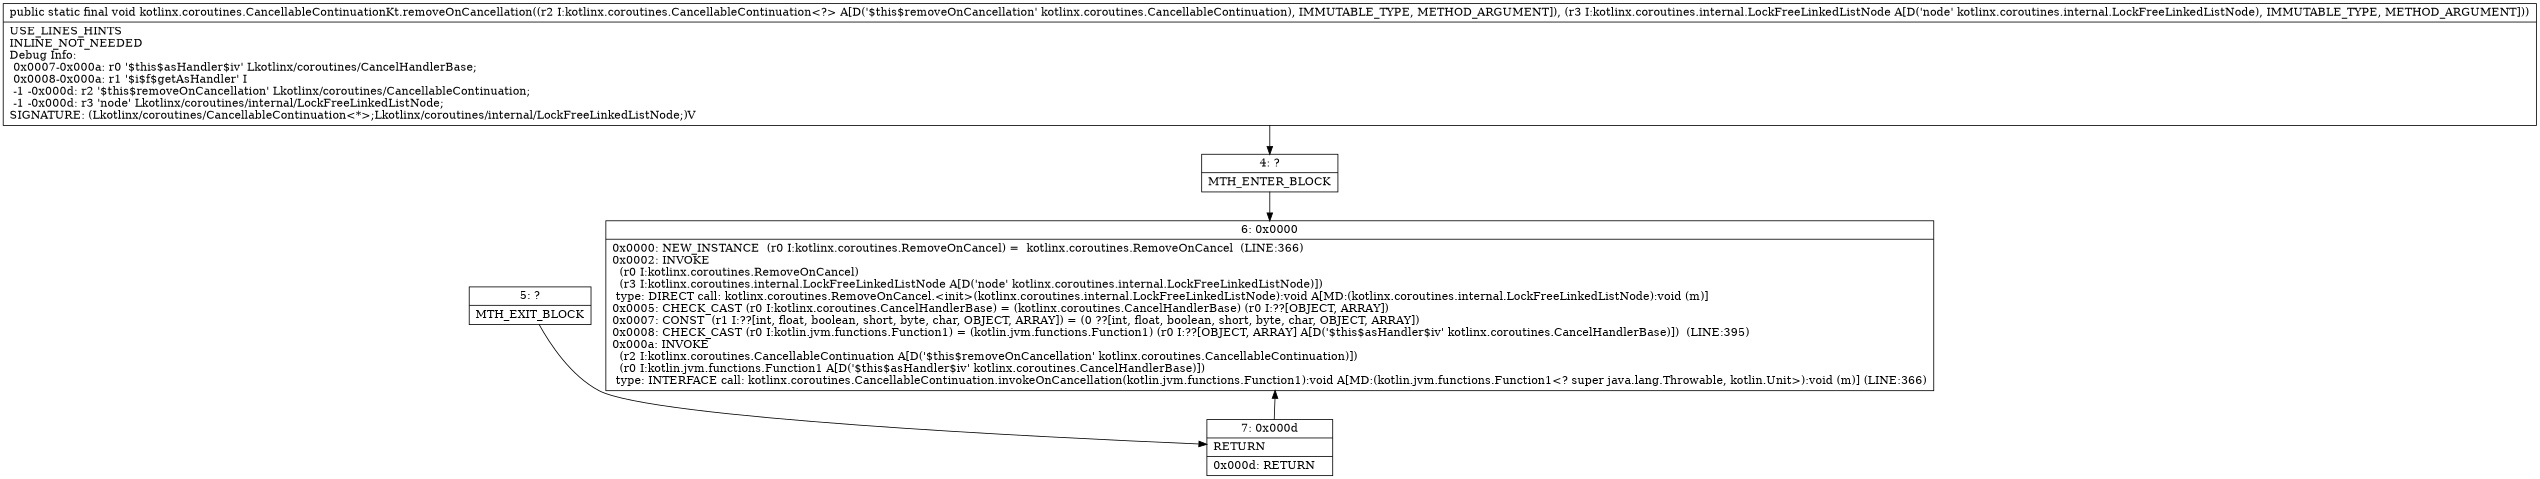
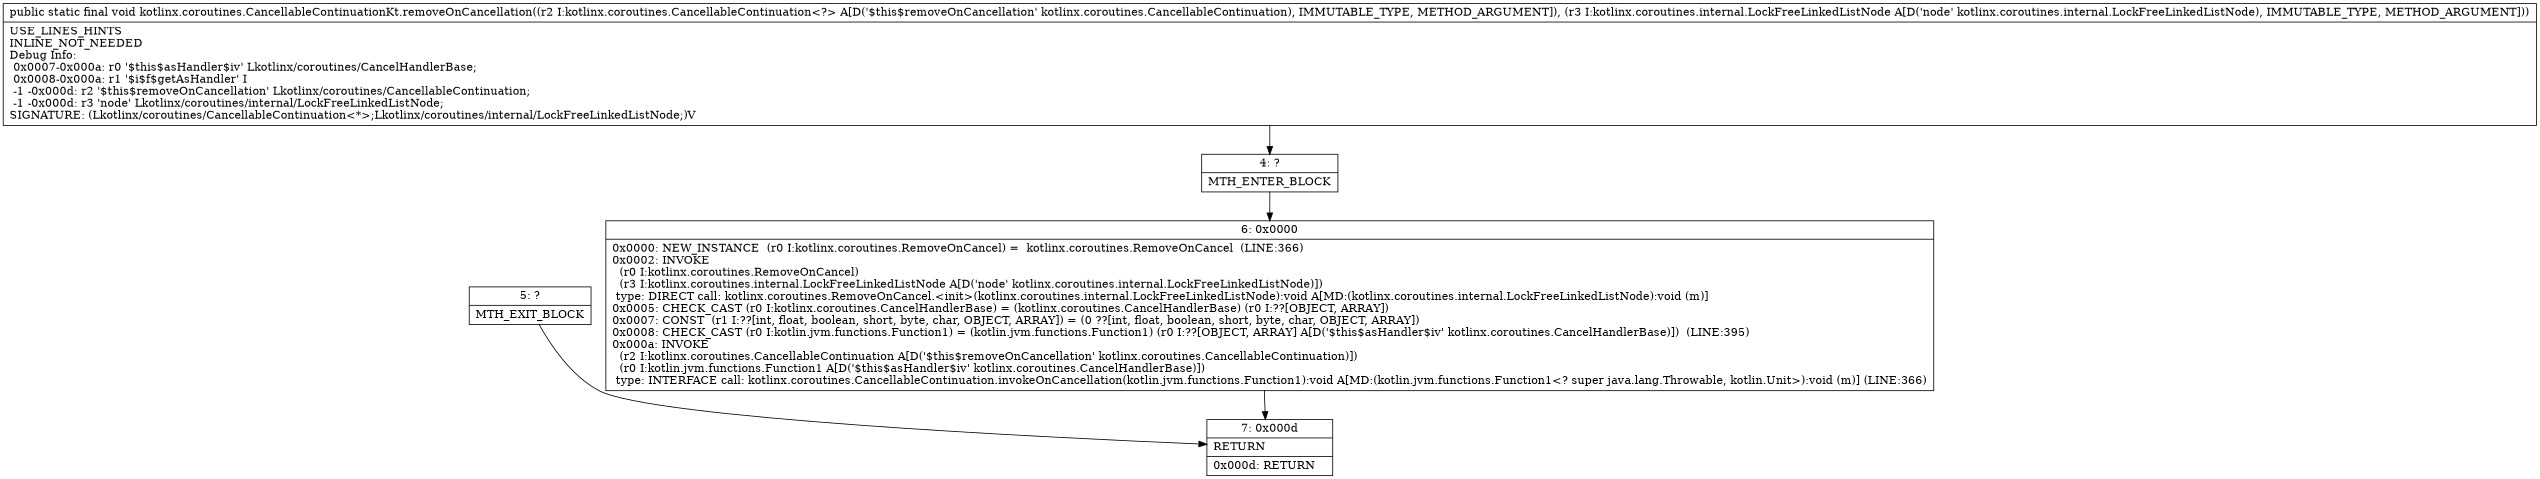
edge "7: 0x000d" -> "6: 0x0000": reversed
